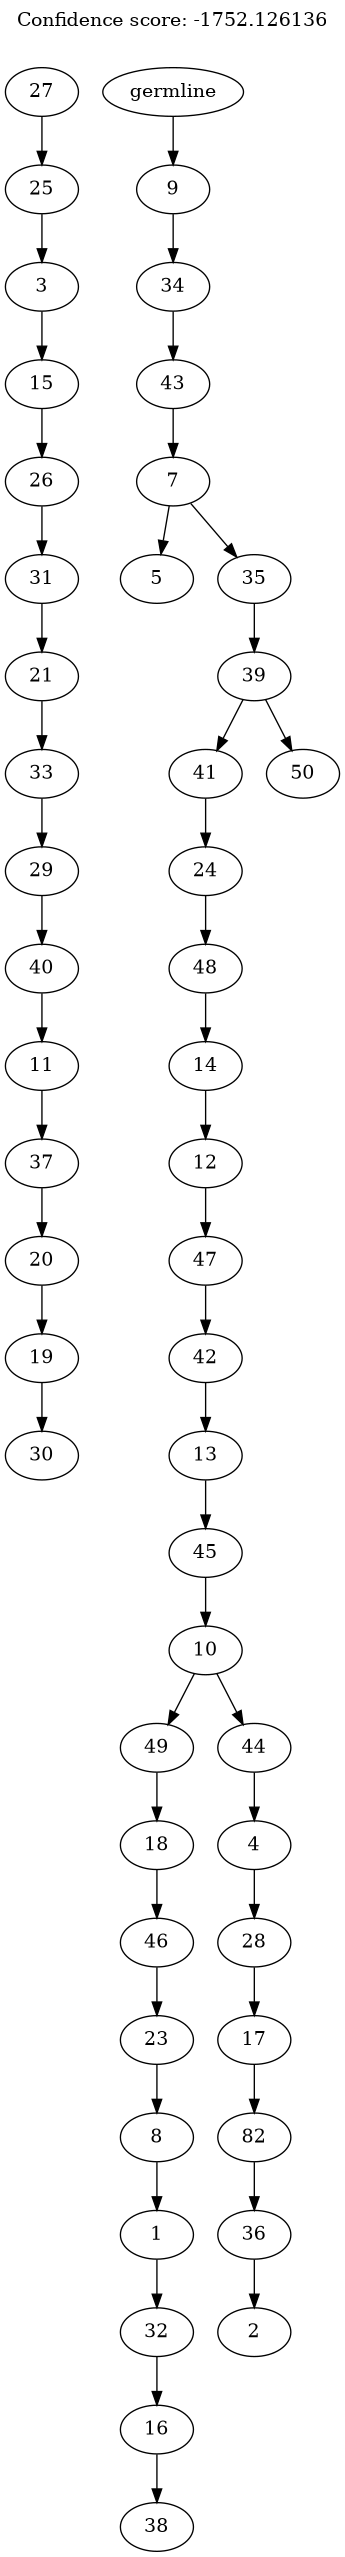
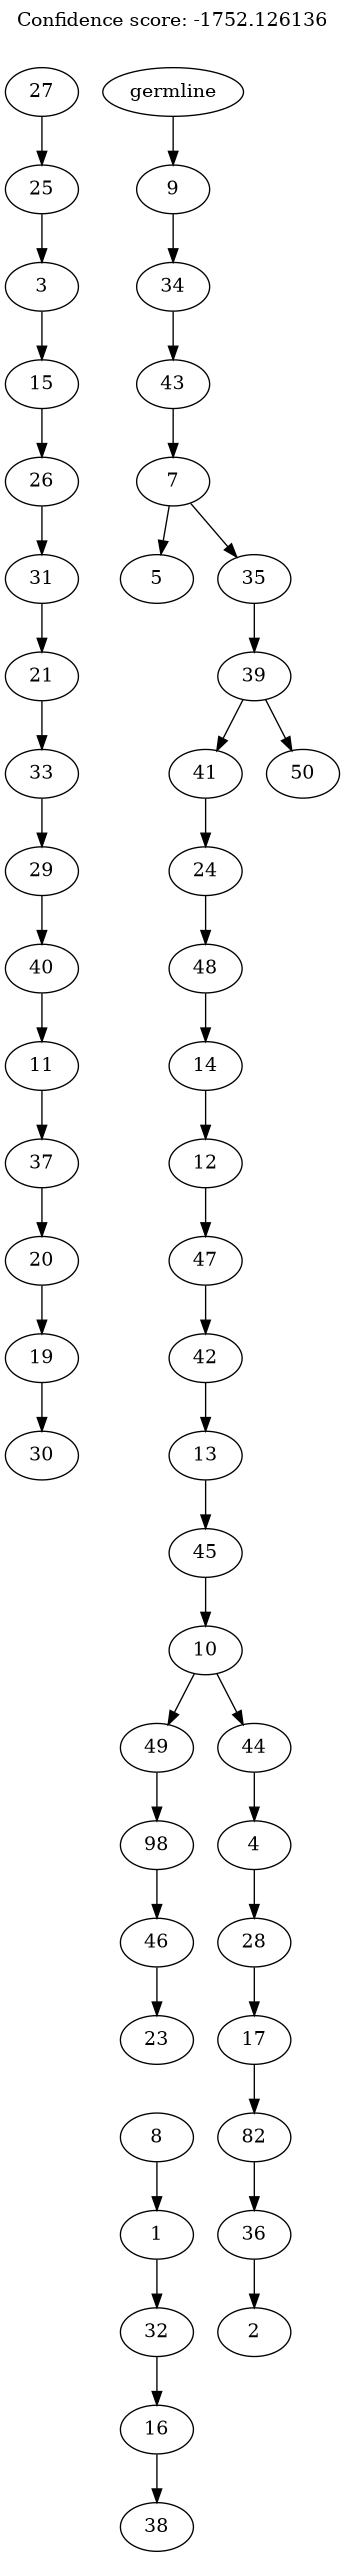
node "18": label "18" -> "98"
edge "23" -> "8": removed
